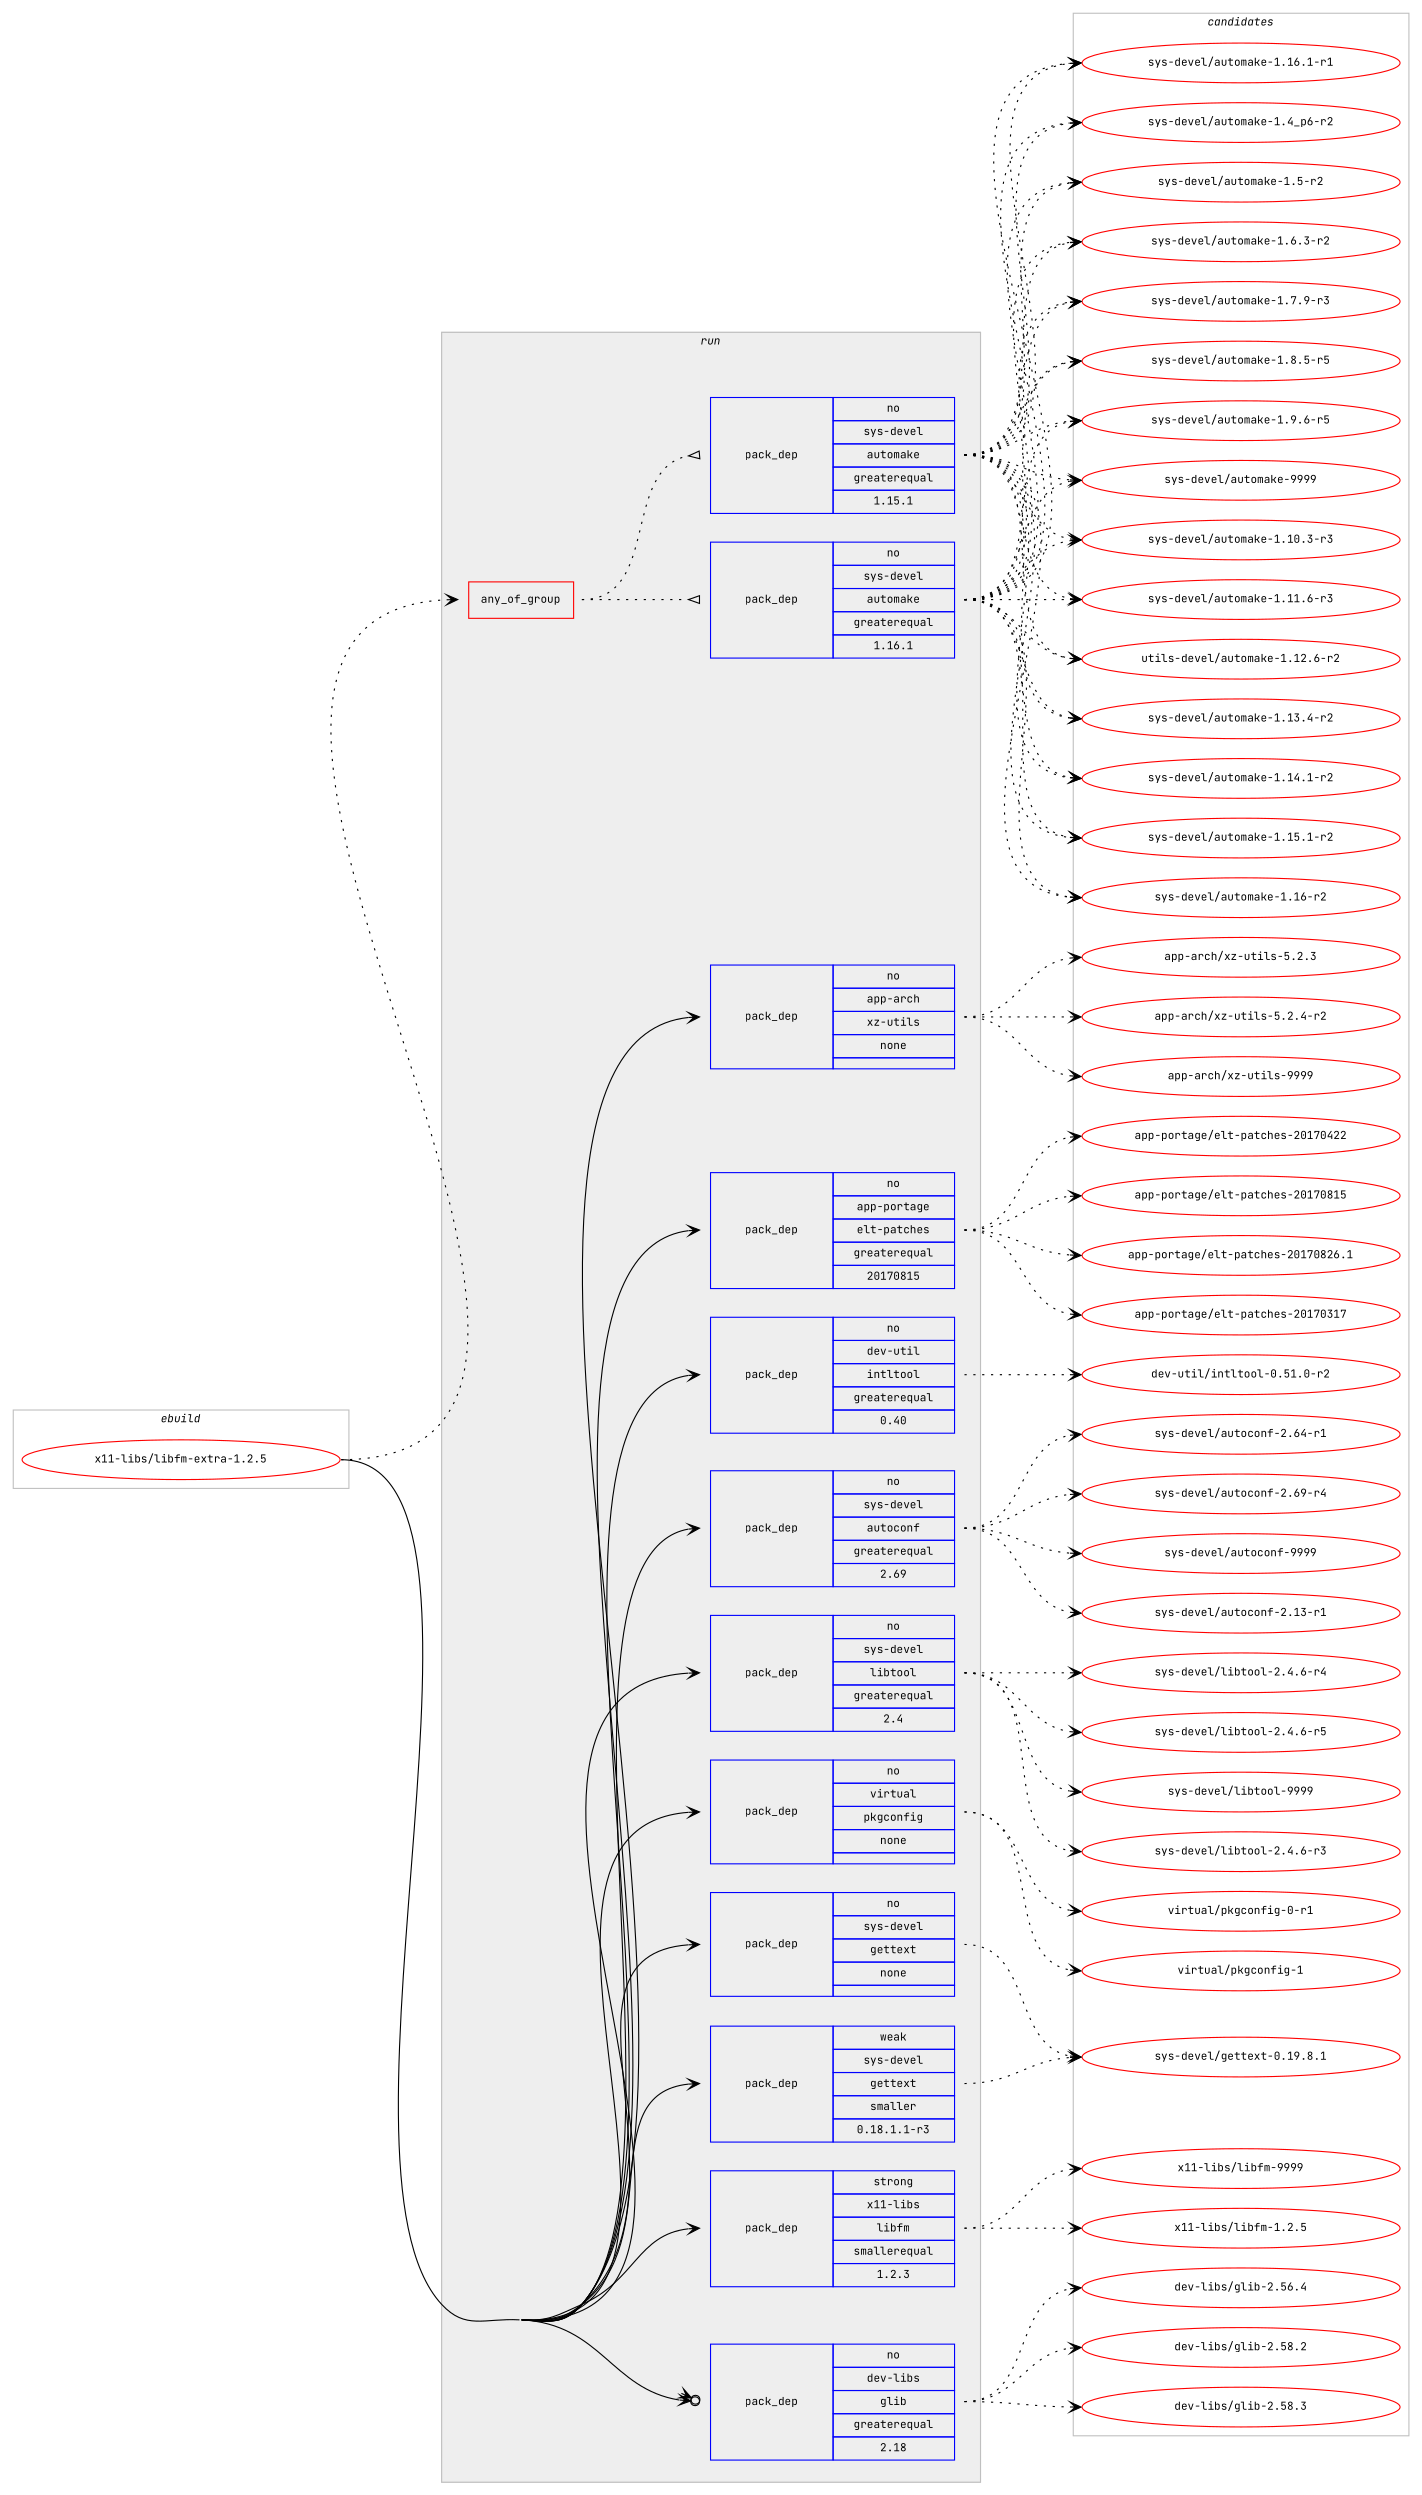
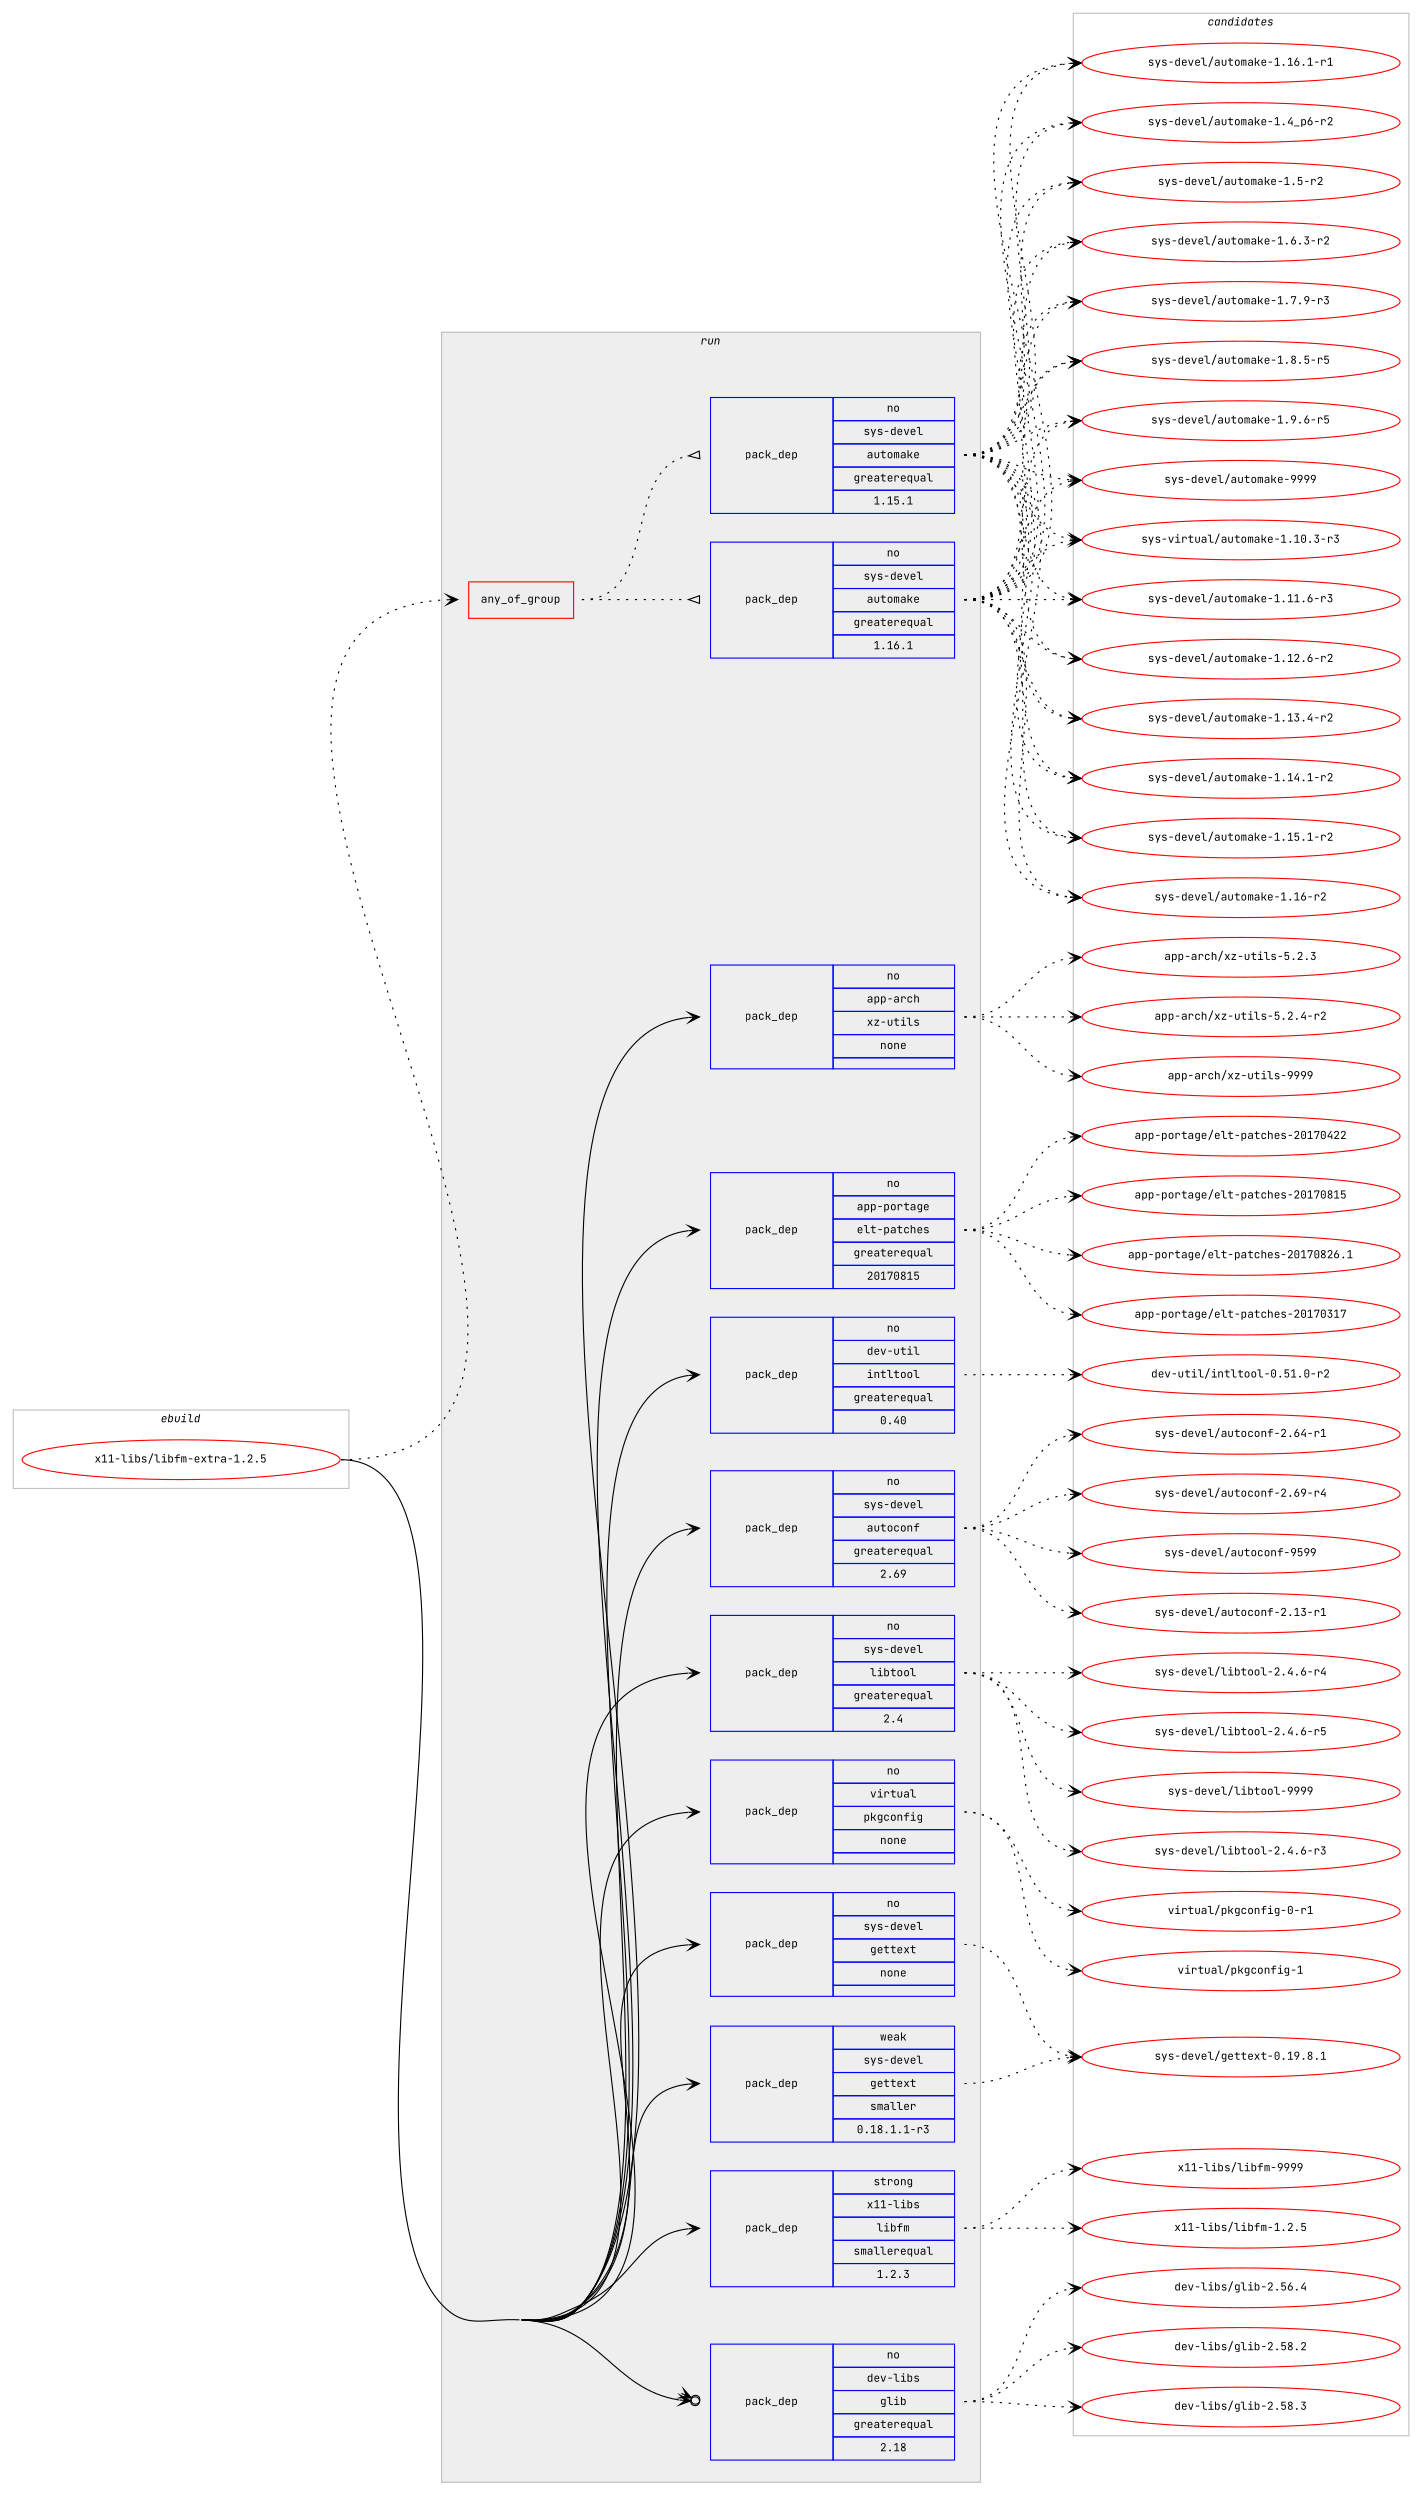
node "sys-devel/automake-1.10.3-r3": label "sys-devel/automake-1.10.3-r3" -> "sys-virtual/automake-1.10.3-r3"
node "utils-devel/automake-1.12.6-r2": label "utils-devel/automake-1.12.6-r2" -> "sys-devel/automake-1.12.6-r2"
node "sys-devel/autoconf-9999": label "sys-devel/autoconf-9999" -> "sys-devel/autoconf-9599"
